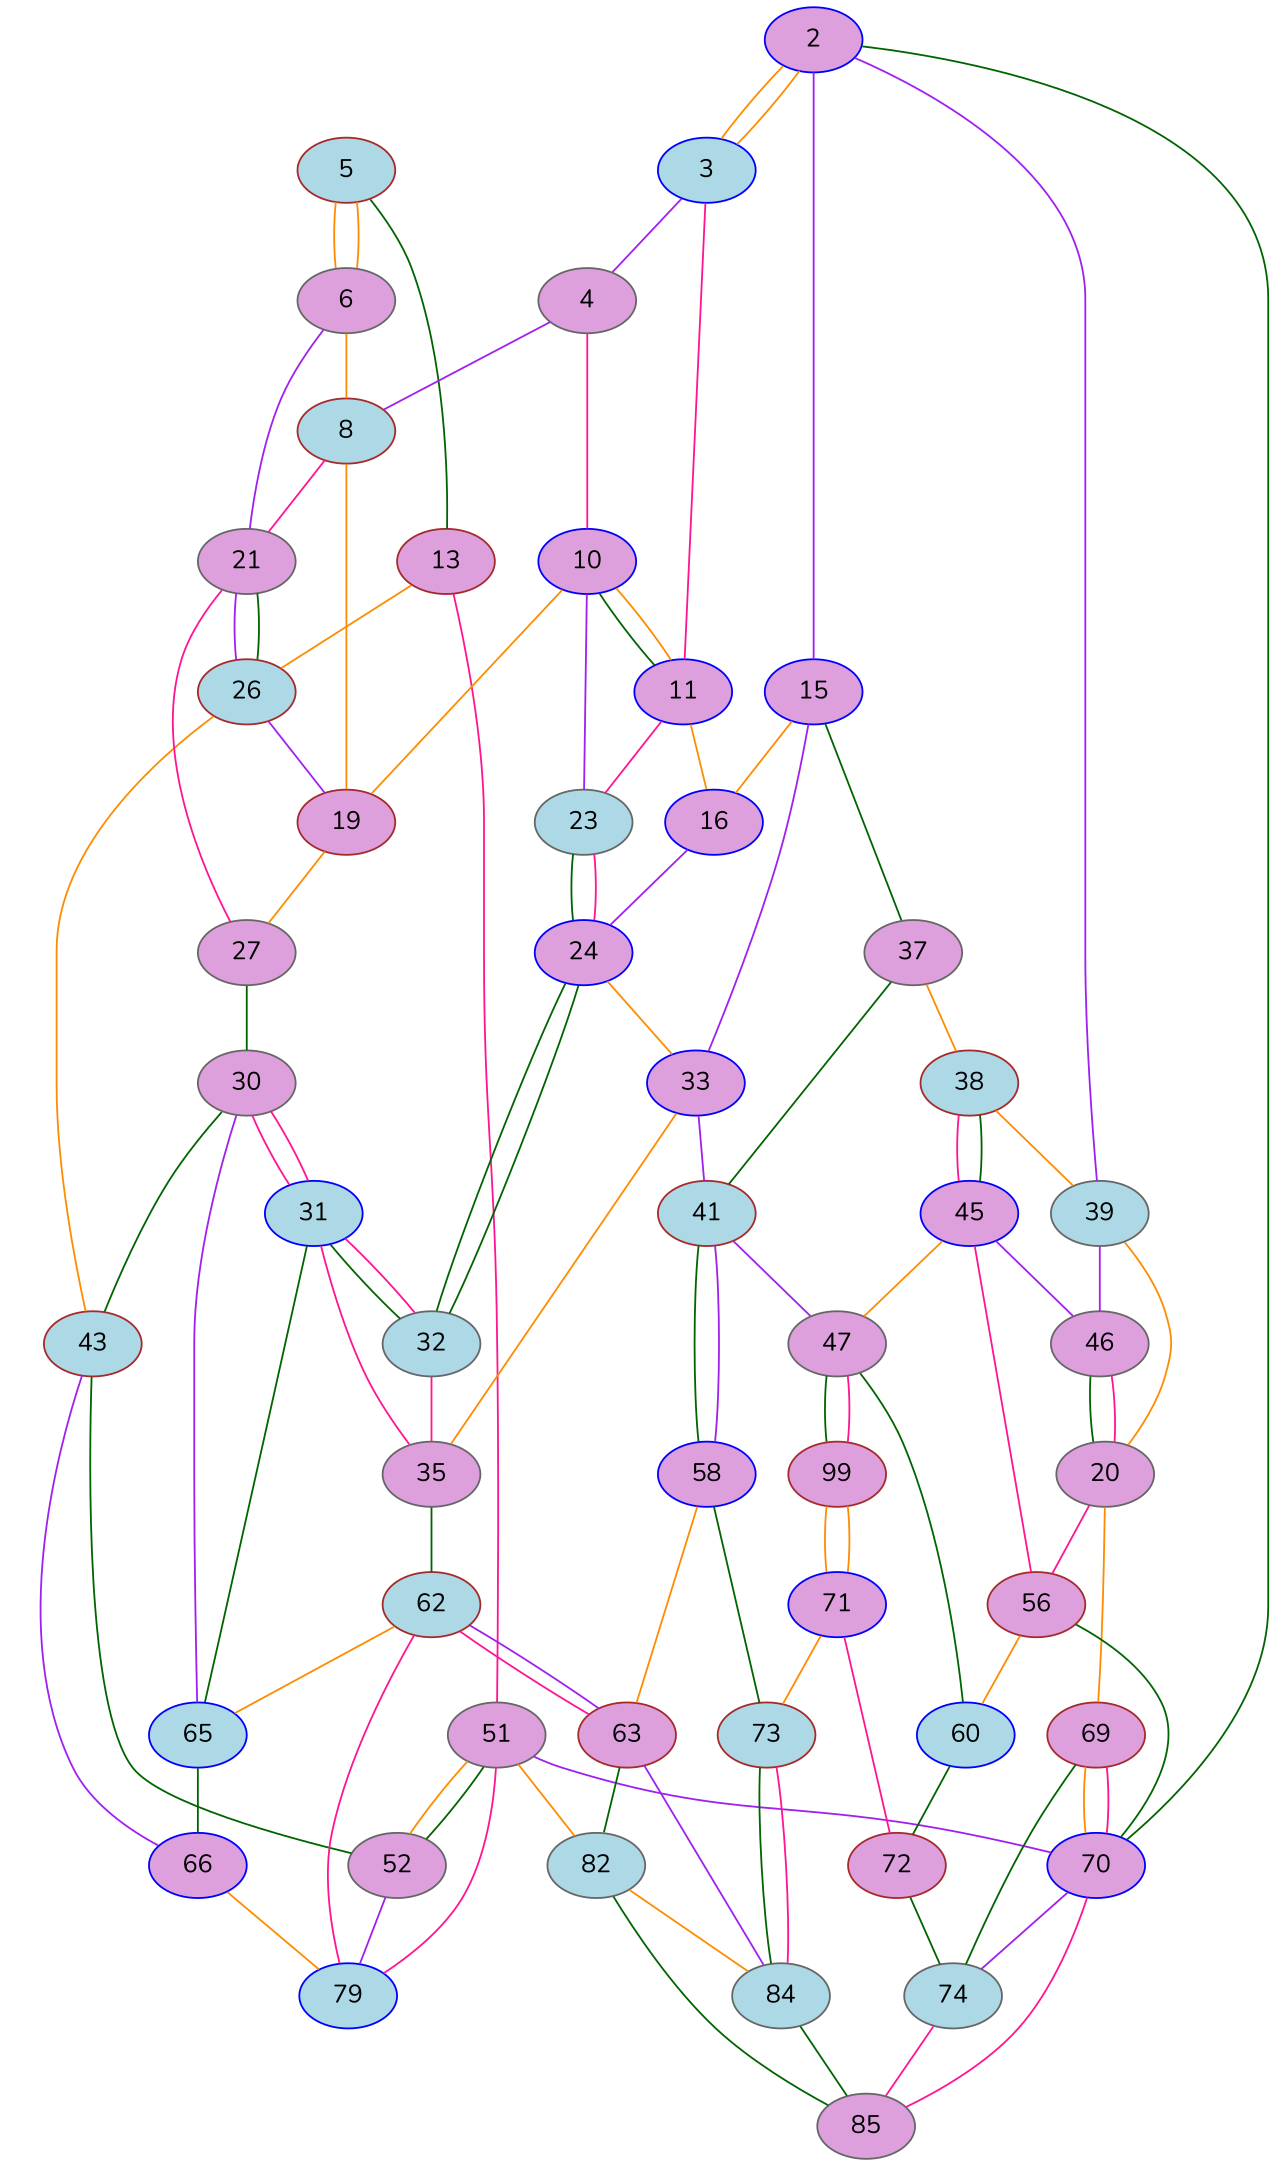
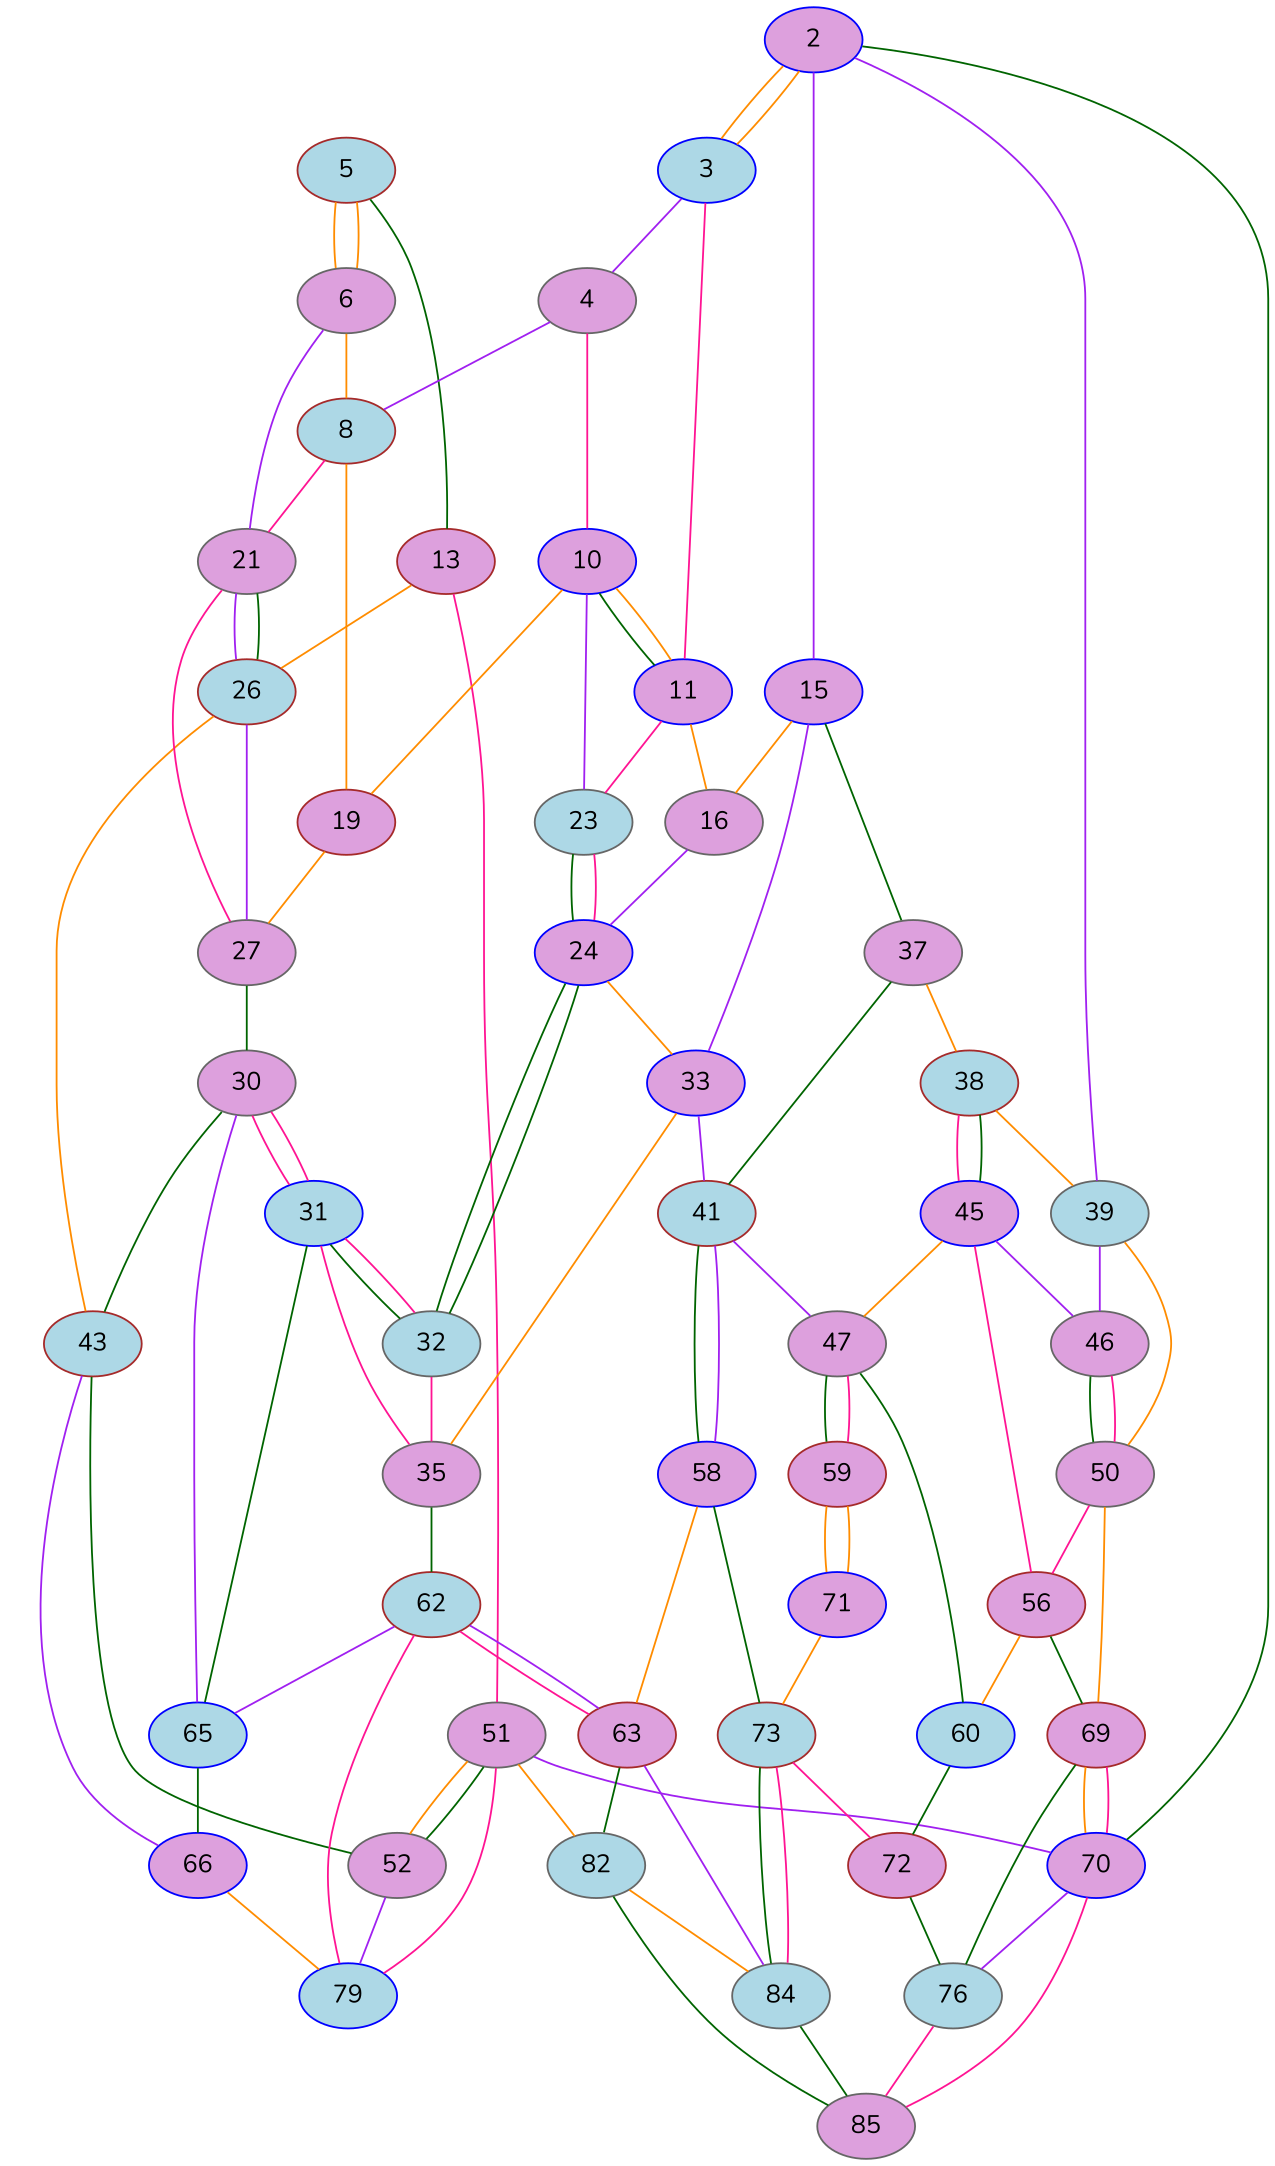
edge "26" -- "19": now "26" -- "27"
node "16": color blue -> gray40
node "99": label "99" -> "59"
node "20": label "20" -> "50"
edge "62" -- "65": color darkorange -> purple
edge "56" -- "70": now "56" -- "69"
edge "71" -- "72": now "73" -- "72"
node "74": label "74" -> "76"
